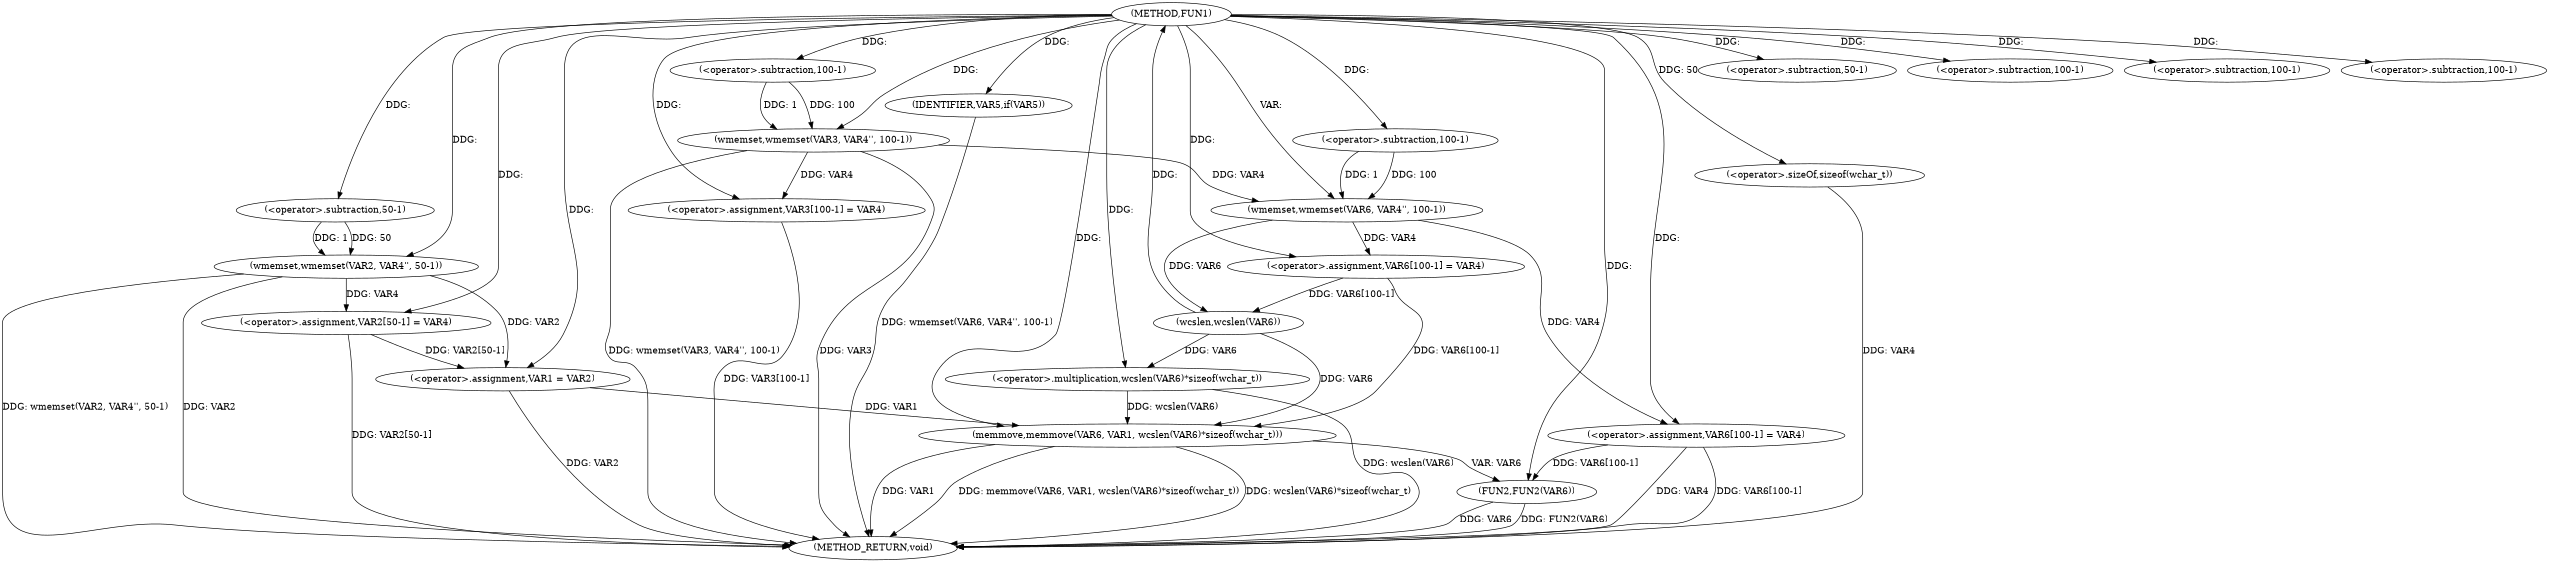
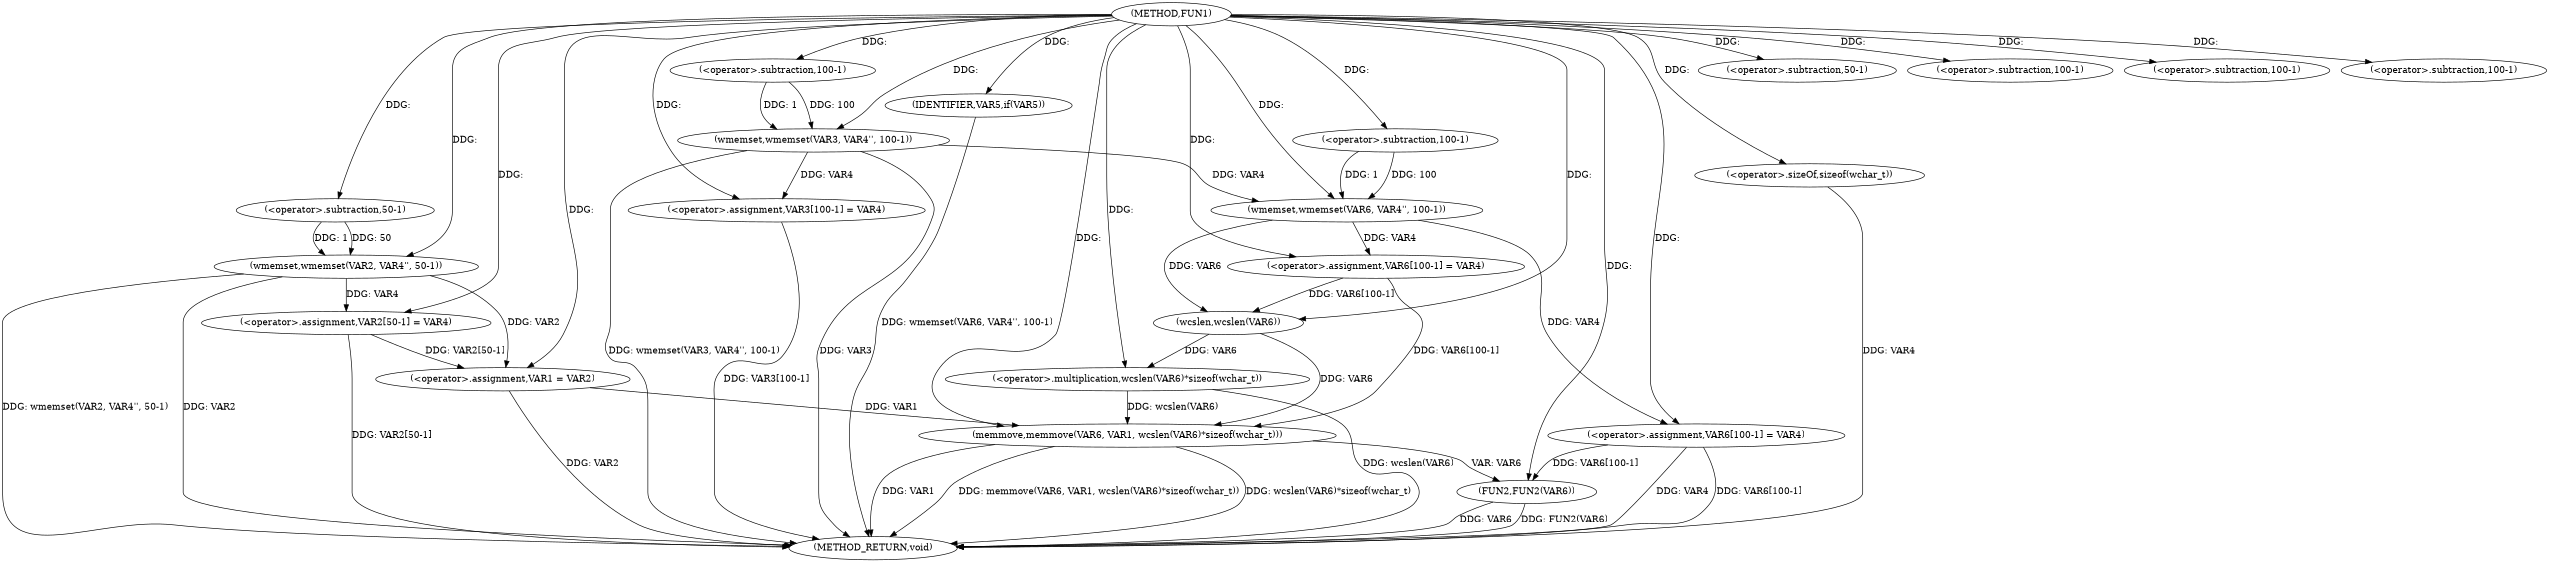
edge "(METHOD,FUN1)" -> "(<operator>.sizeOf,sizeof(wchar_t))": label "DDG: 50" -> "DDG: "
edge "(METHOD,FUN1)" -> "(wmemset,wmemset(VAR6, VAR4'', 100-1))": label "VAR: " -> "DDG: "
edge "(wcslen,wcslen(VAR6))" -> "(METHOD,FUN1)": reversed
